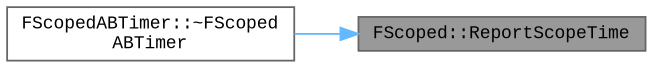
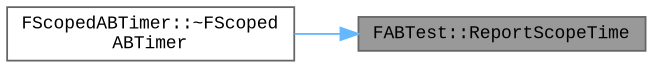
node "FScoped::ReportScopeTime": label "FScoped::ReportScopeTime" -> "FABTest::ReportScopeTime"
